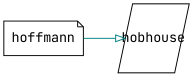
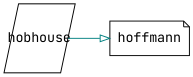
edge "hoffmann" -> "hobhouse": reversed
